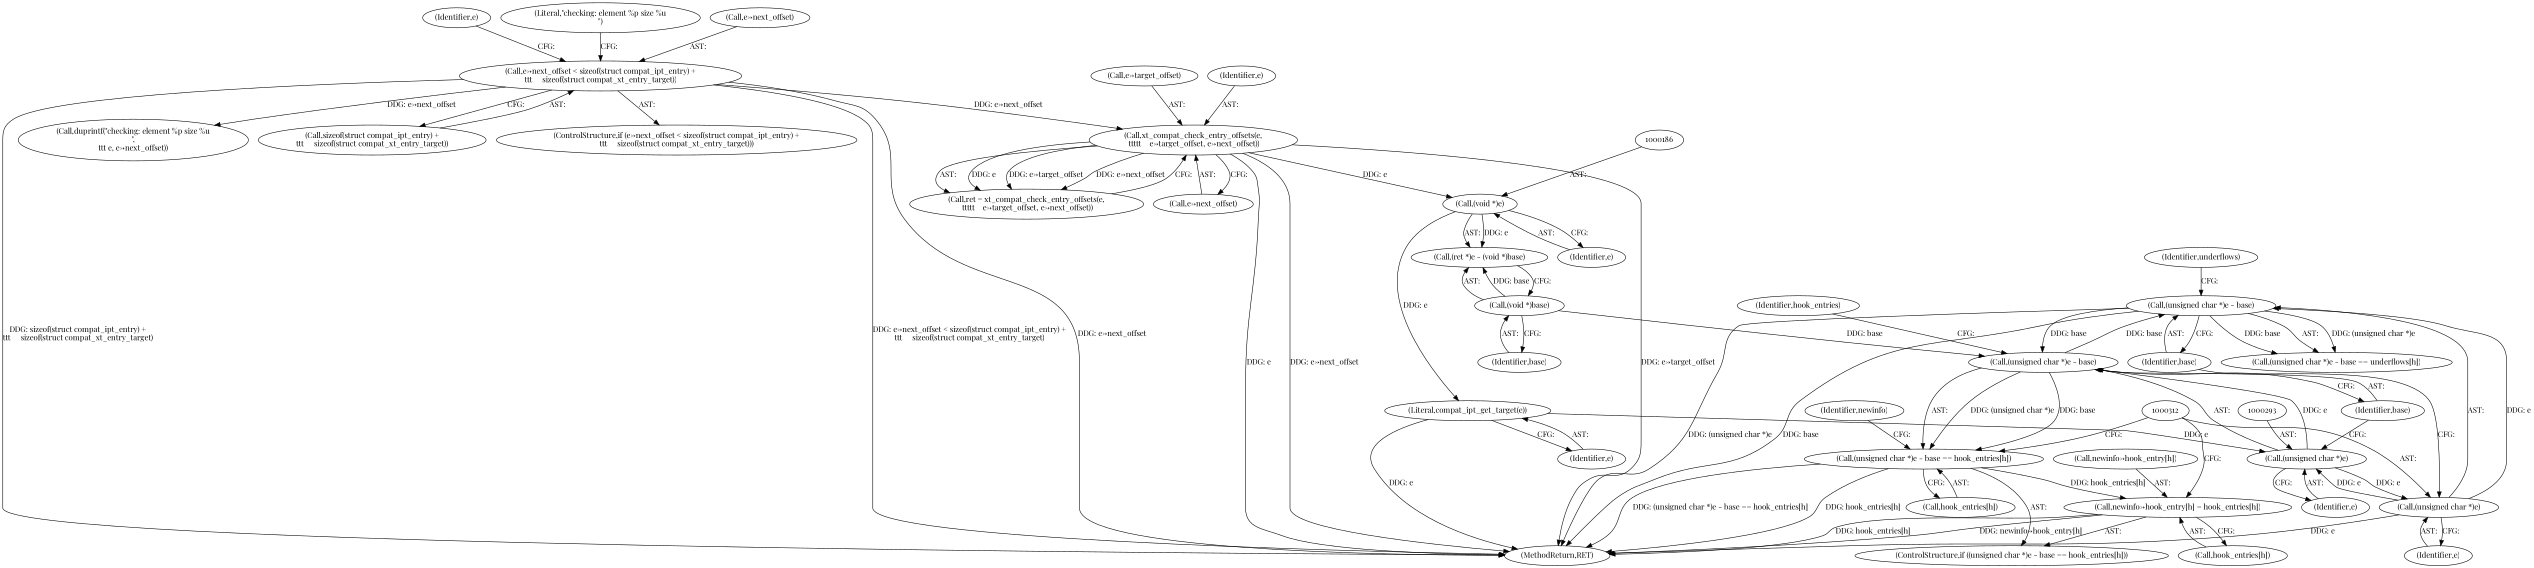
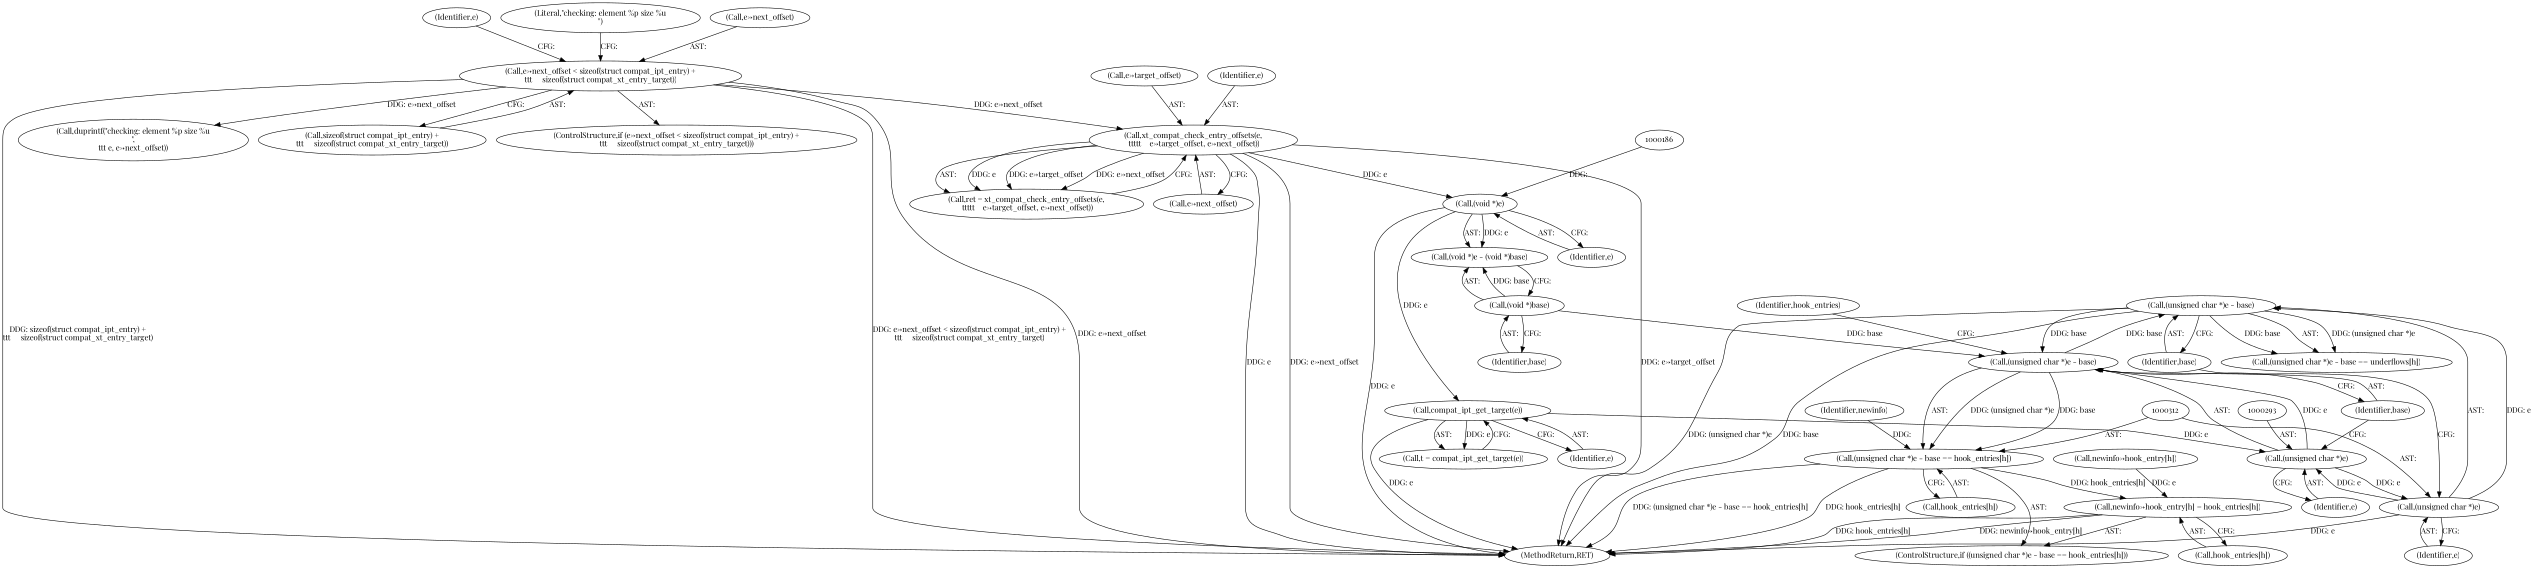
edge "1000186" -> "(Call,(void *)e)": label "AST: " -> "DDG: "
node "(Call,(ret *)e - (void *)base)": label "(Call,(ret *)e - (void *)base)" -> "(Call,(void *)e - (void *)base)"
node "(Identifier,underflows)": removed
edge "(Call,(void *)e)" -> "(MethodReturn,RET)": added, label "DDG: e"
node "(Literal,compat_ipt_get_target(e))": label "(Literal,compat_ipt_get_target(e))" -> "(Call,compat_ipt_get_target(e))"
edge "(Identifier,newinfo)" -> "(Call,(unsigned char *)e - base == hook_entries[h])": label "CFG: " -> "DDG: "
edge "1000312" -> "(Call,(unsigned char *)e - base == hook_entries[h])": label "CFG: " -> "AST: "
edge "1000312" -> "(Call,newinfo->hook_entry[h] = hook_entries[h])": removed, label "CFG:"
node "(Call,t = compat_ipt_get_target(e))": added
edge "(Call,newinfo->hook_entry[h])" -> "(Call,newinfo->hook_entry[h] = hook_entries[h])": label "AST: " -> "DDG: e"
